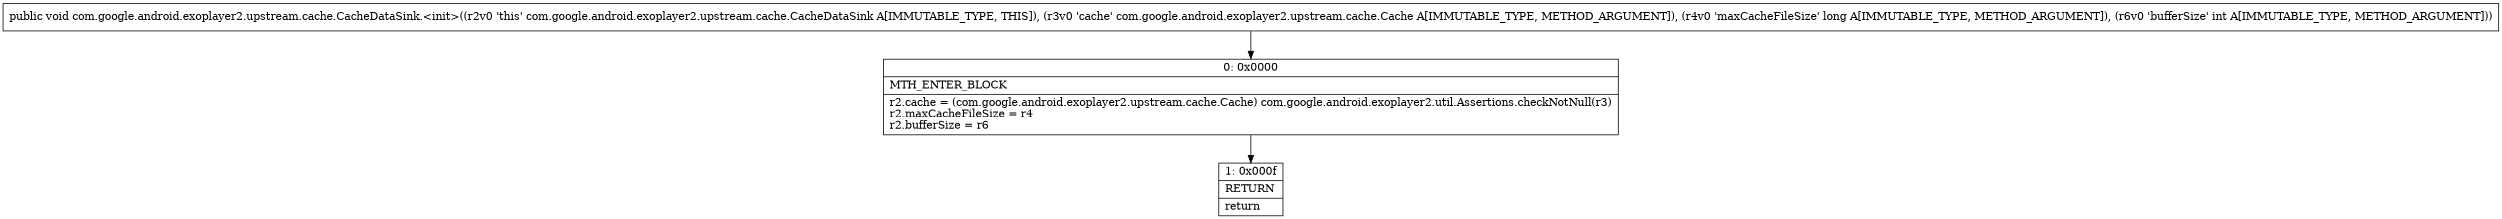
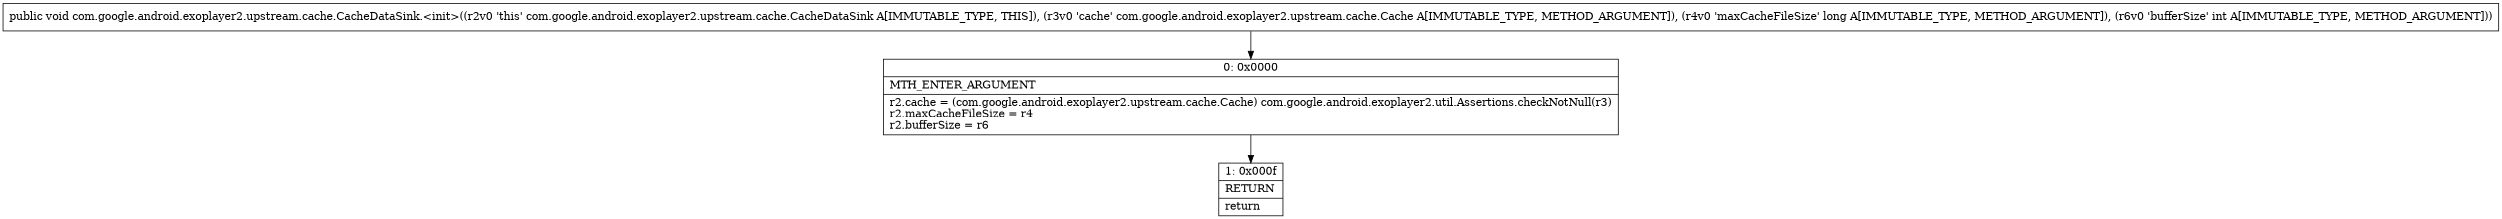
node "0: 0x0000": text "MTH_ENTER_BLOCK" -> "MTH_ENTER_ARGUMENT"
